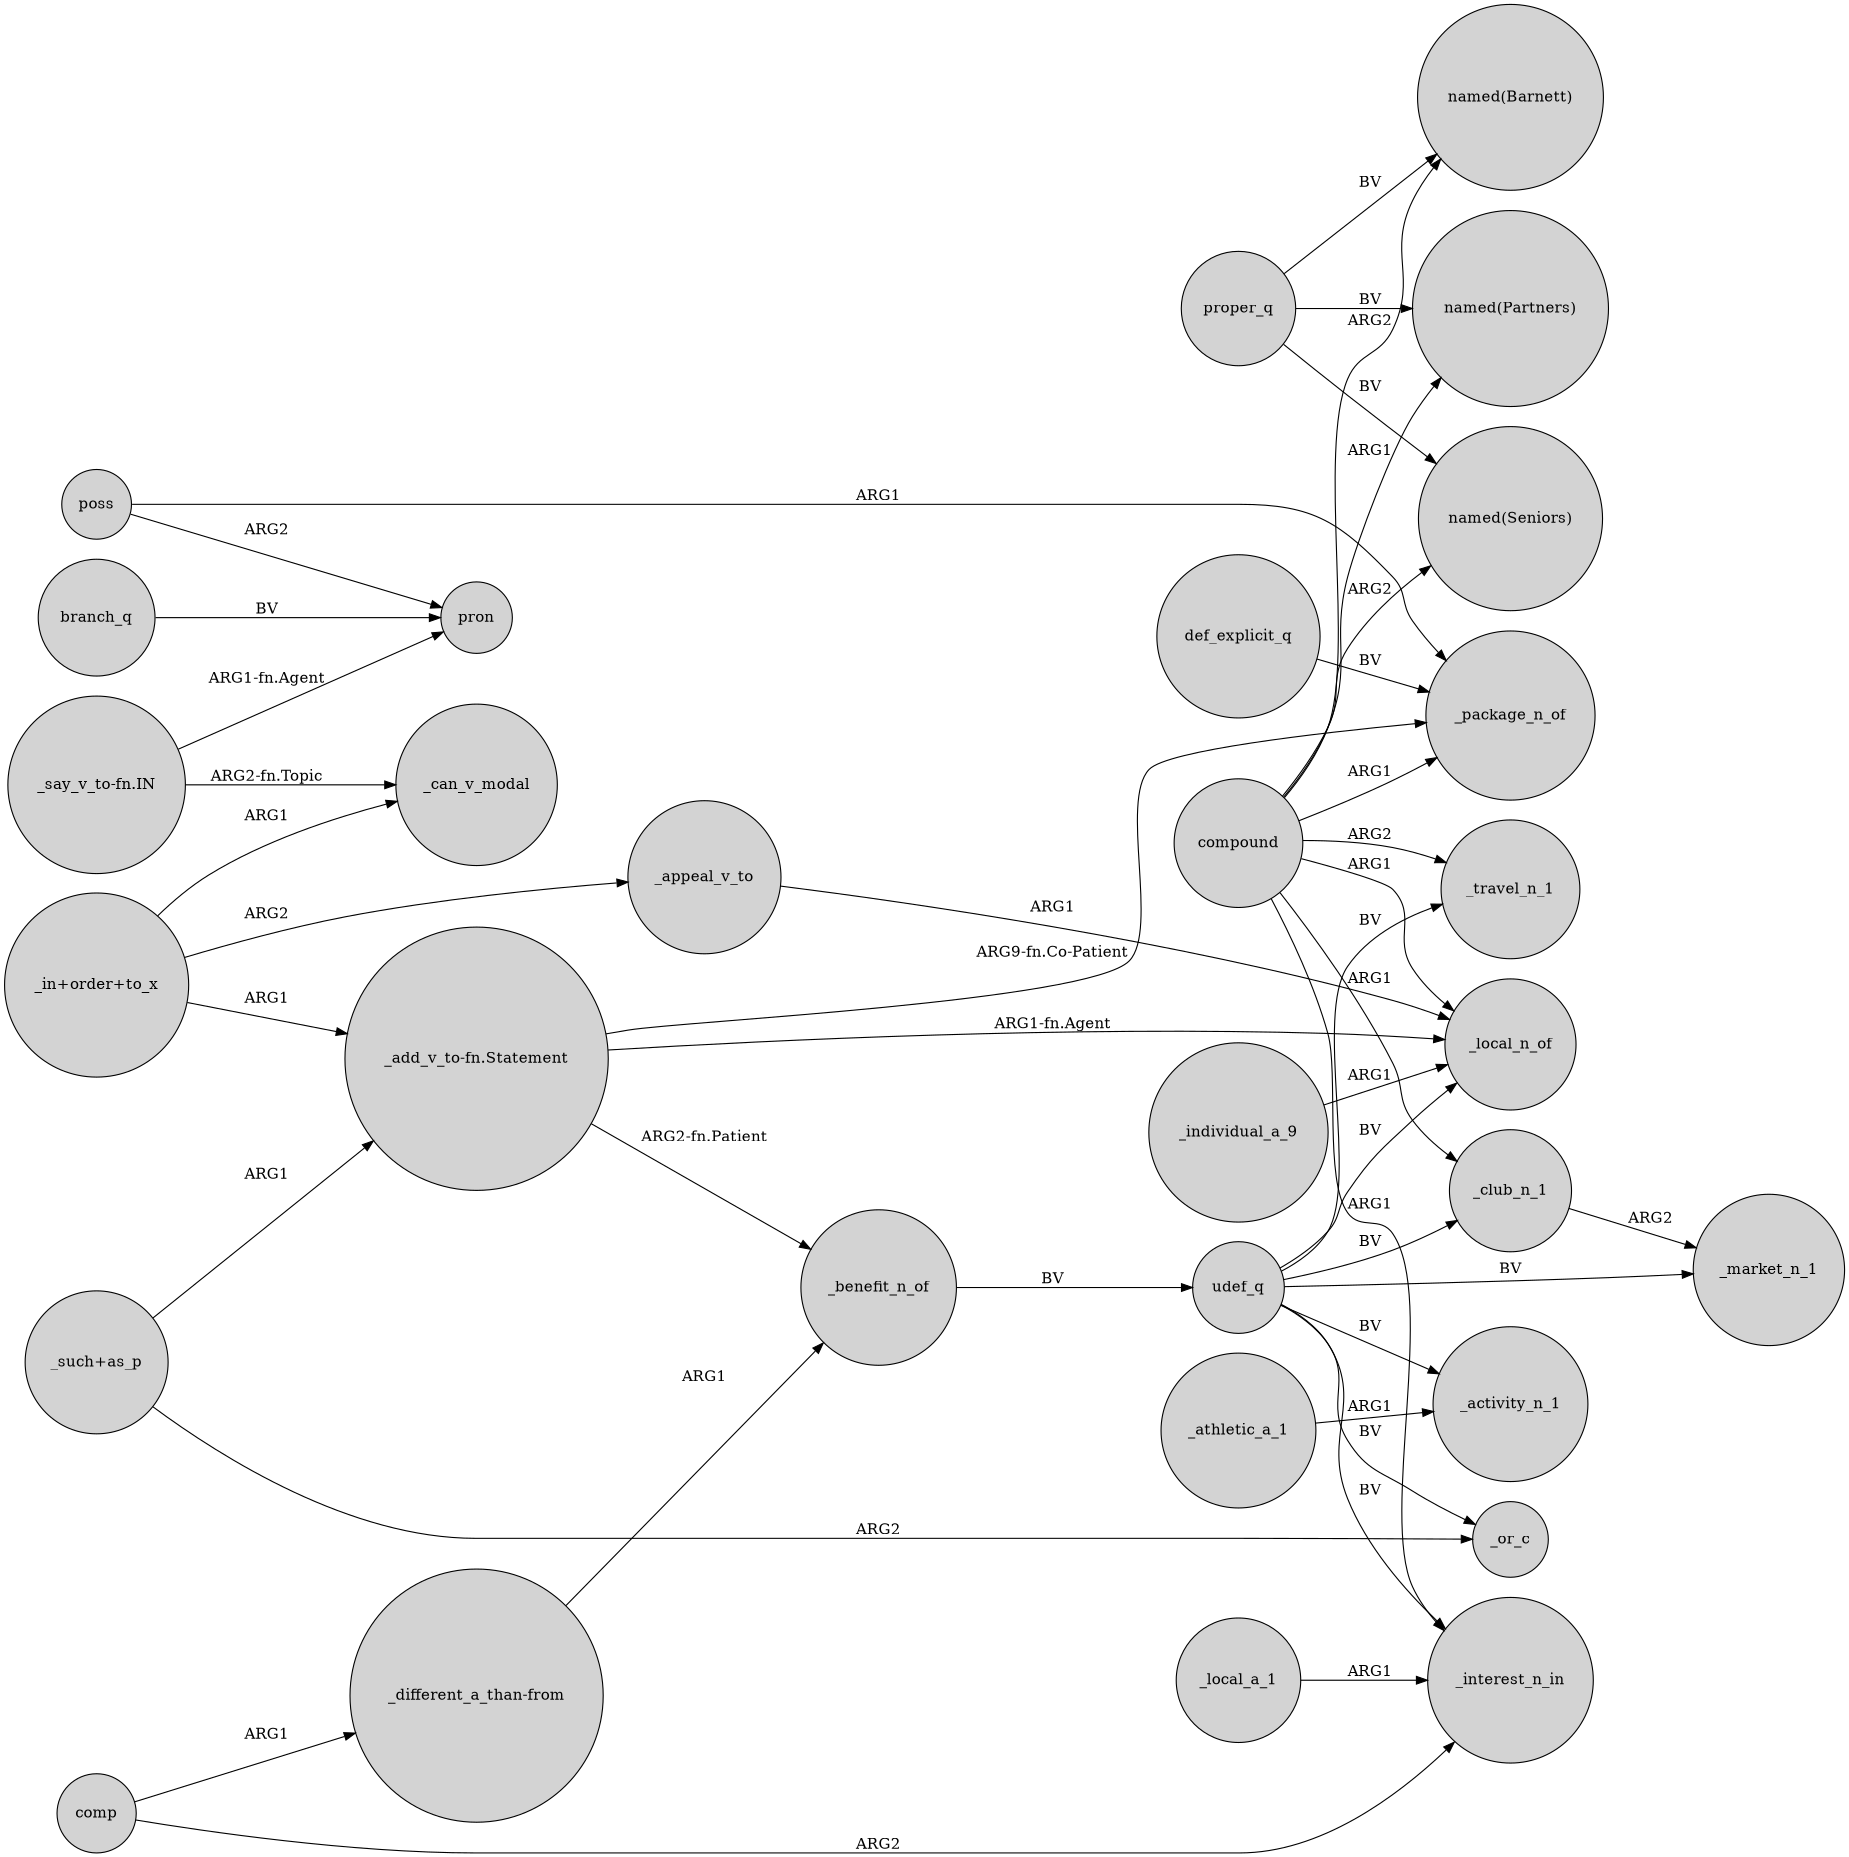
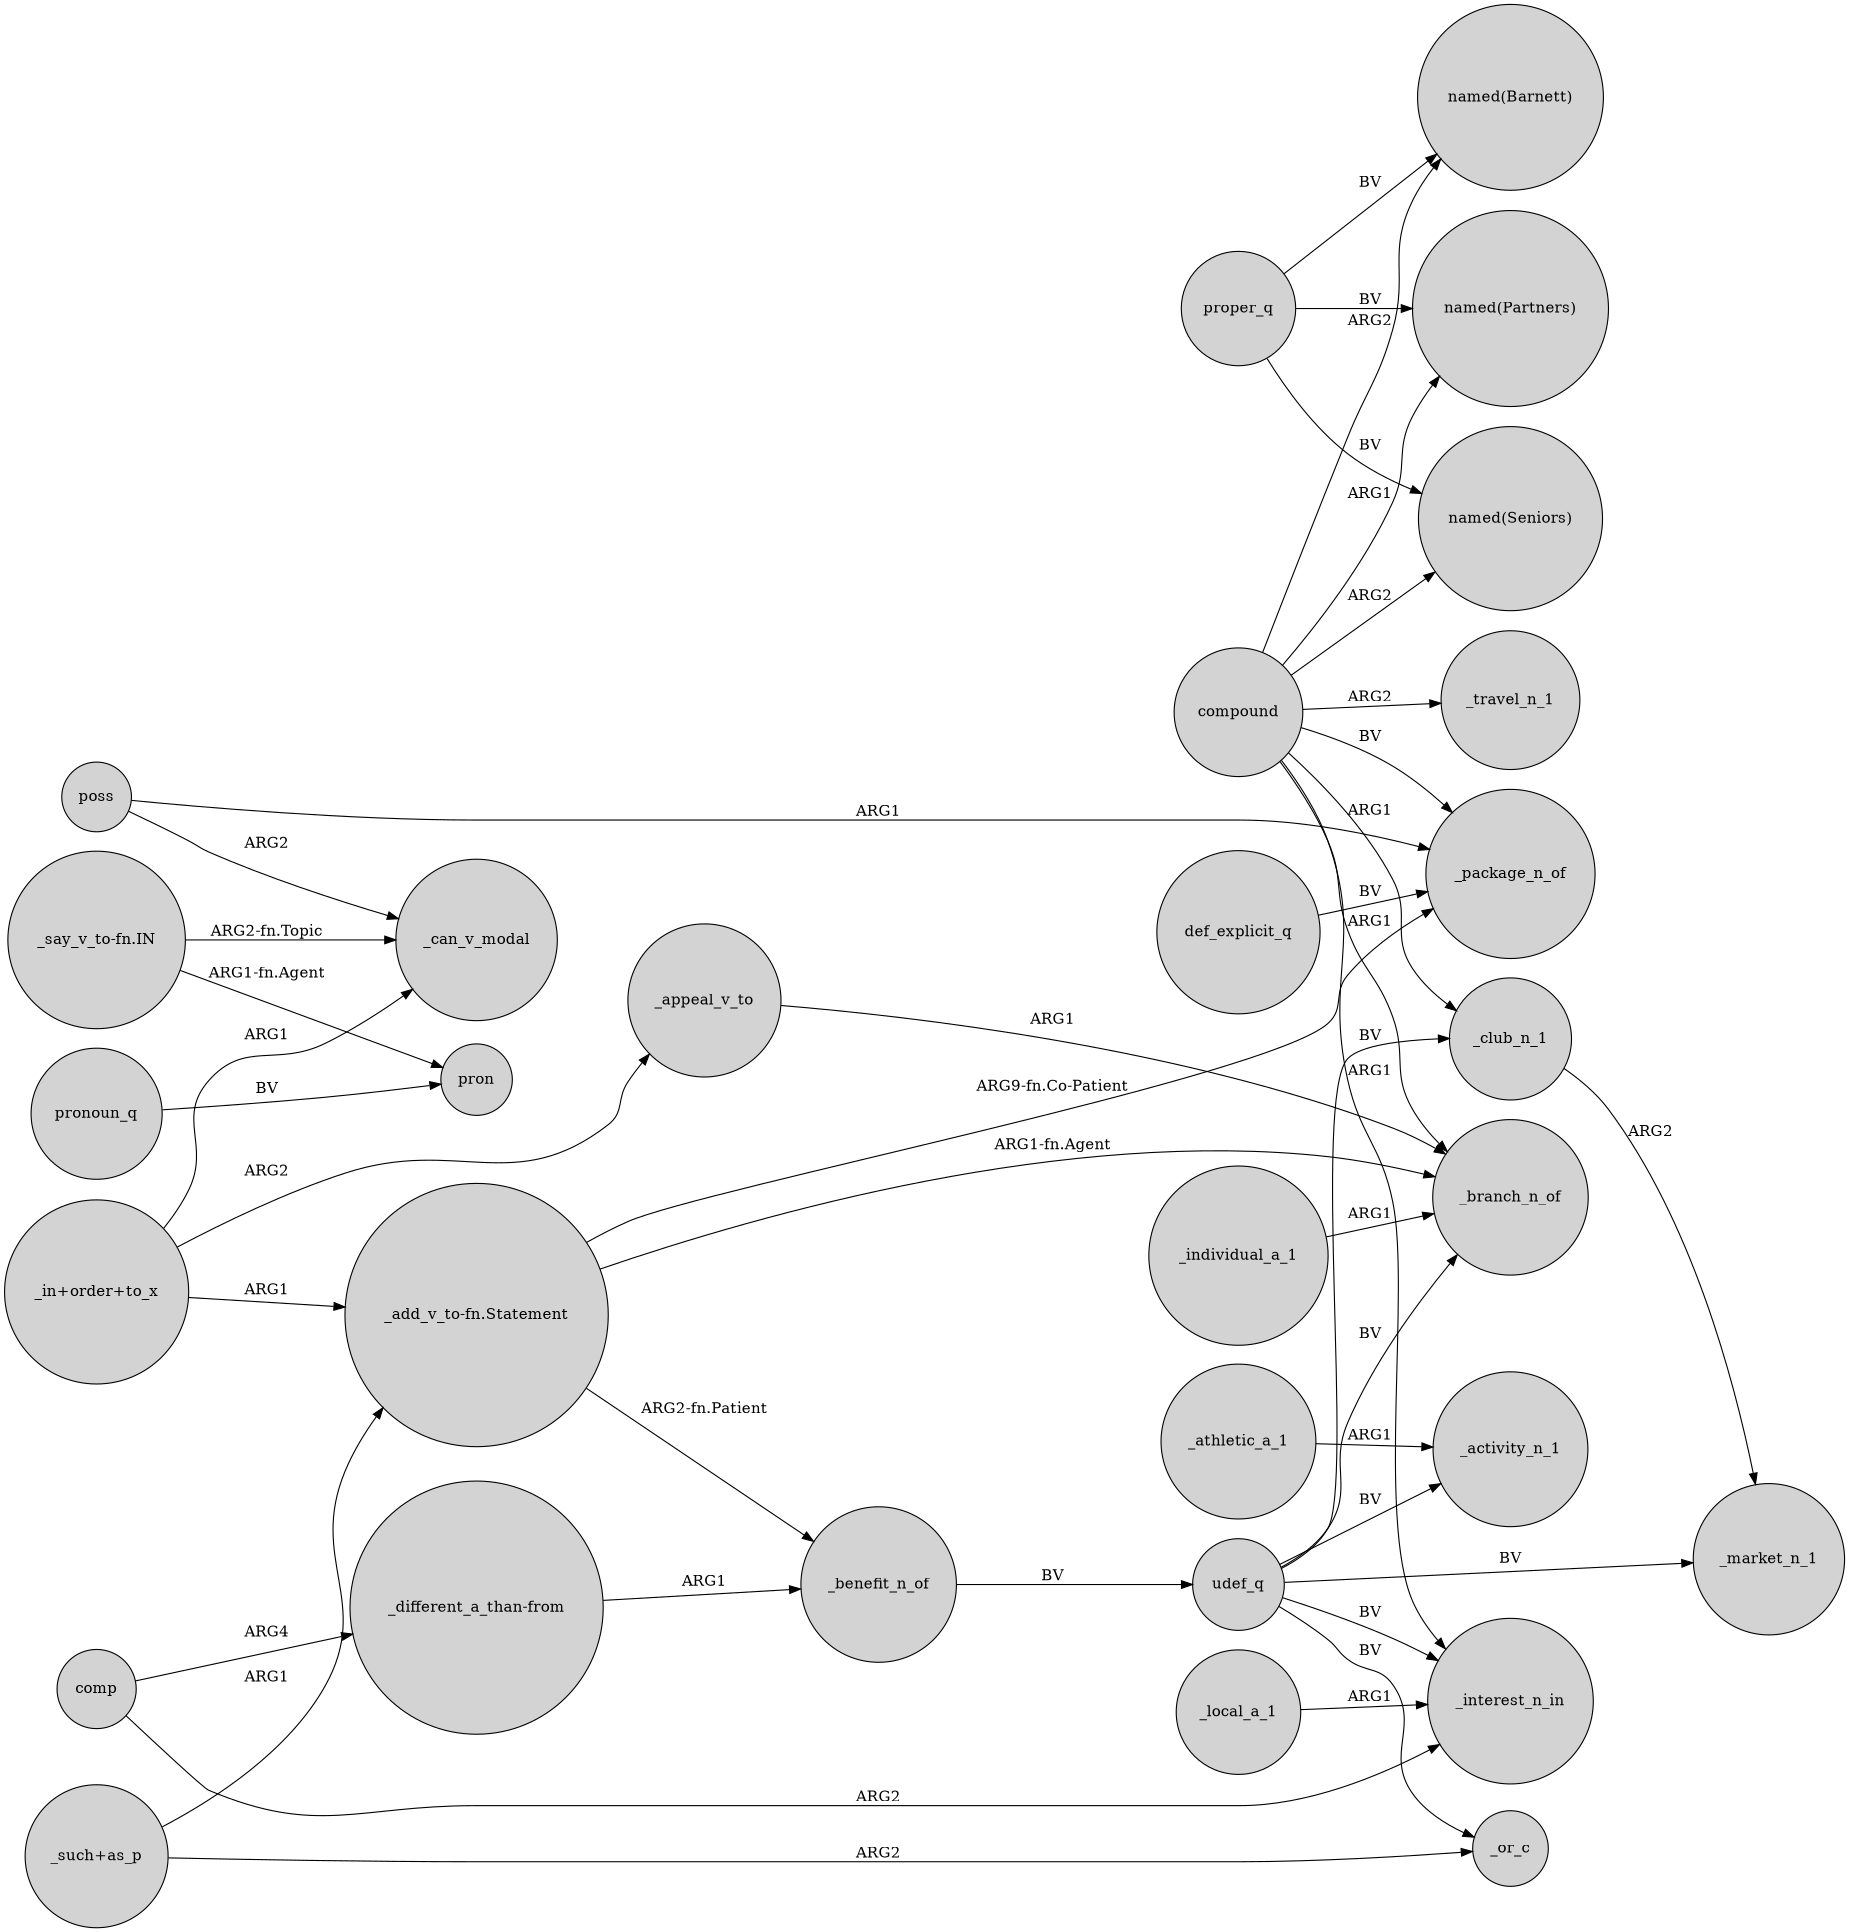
edge "poss" -> "pron": now "poss" -> "_can_v_modal"
node "branch_q": label "branch_q" -> "pronoun_q"
edge "compound" -> "_package_n_of": label "ARG1" -> "BV"
edge "udef_q" -> "_travel_n_1": removed, label "BV"
node "_local_n_of": label "_local_n_of" -> "_branch_n_of"
node "_individual_a_9": label "_individual_a_9" -> "_individual_a_1"
edge "comp" -> "_different_a_than-from": label "ARG1" -> "ARG4"
